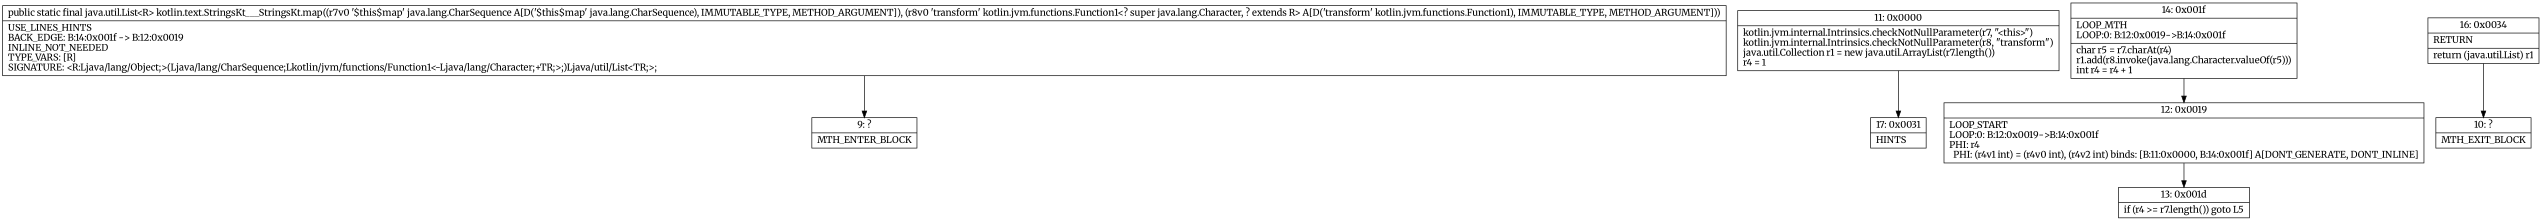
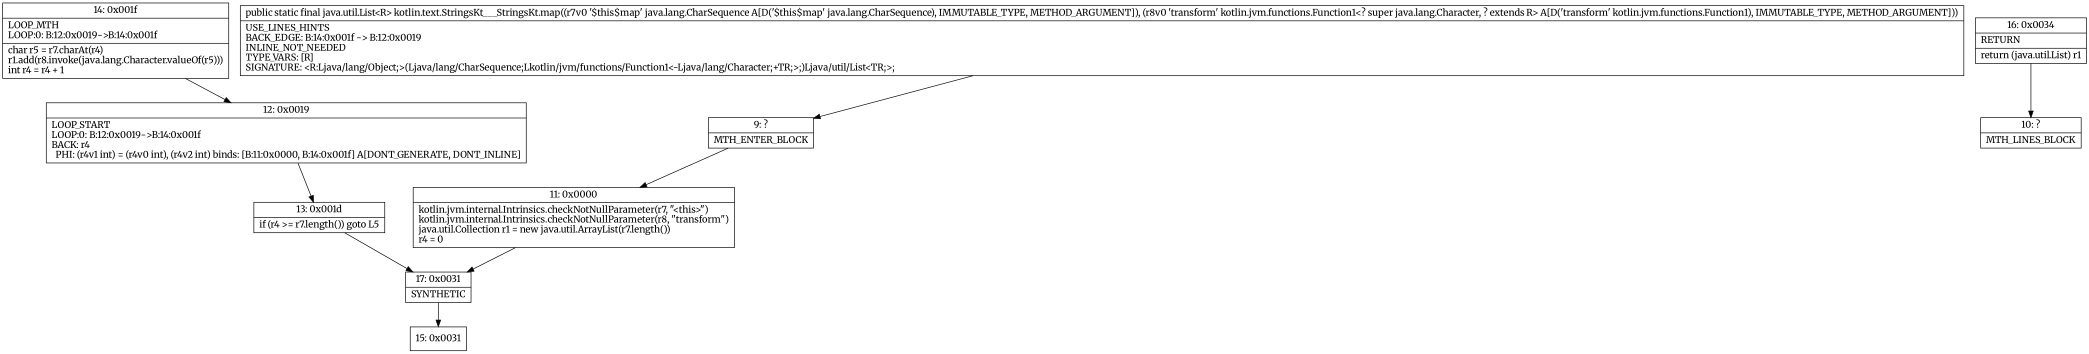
node "11: 0x0000": text "r4 = 1" -> "r4 = 0"
node "17: 0x0031": text "HINTS" -> "SYNTHETIC"
node "10: ?": text "MTH_EXIT_BLOCK" -> "MTH_LINES_BLOCK"
node "12: 0x0019": text "PHI: r4" -> "BACK: r4"
edge "9: ?" -> "11: 0x0000": added
edge "13: 0x001d" -> "17: 0x0031": added
node "15: 0x0031": added
